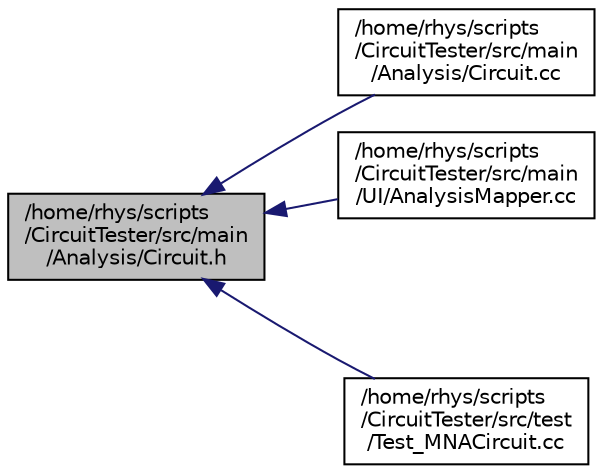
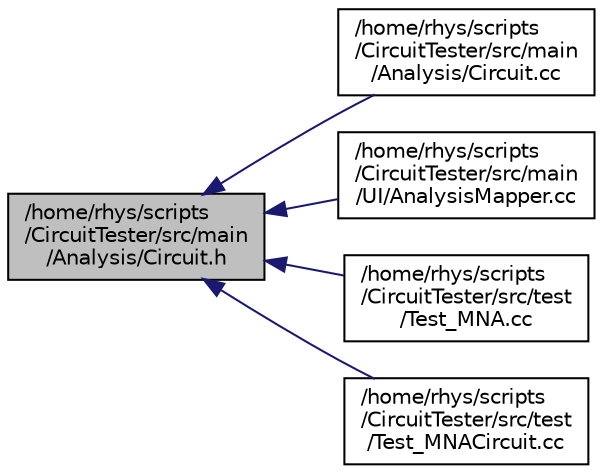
node "/home/rhys/scripts /CircuitTester/src/test /Test_MNA.cc": added
